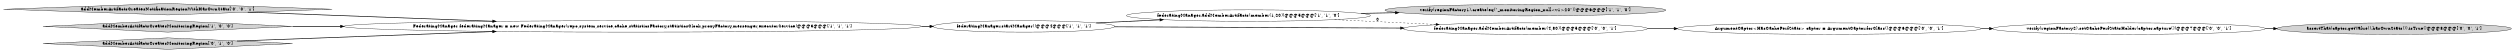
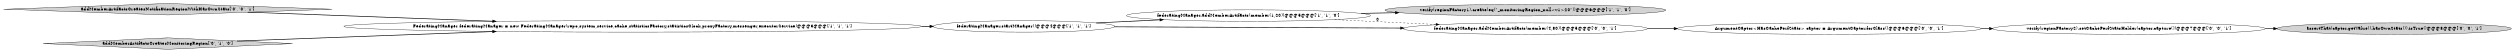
node "addMemberArtifactsCreatesMonitoringRegion['1', '0', '0']": removed
